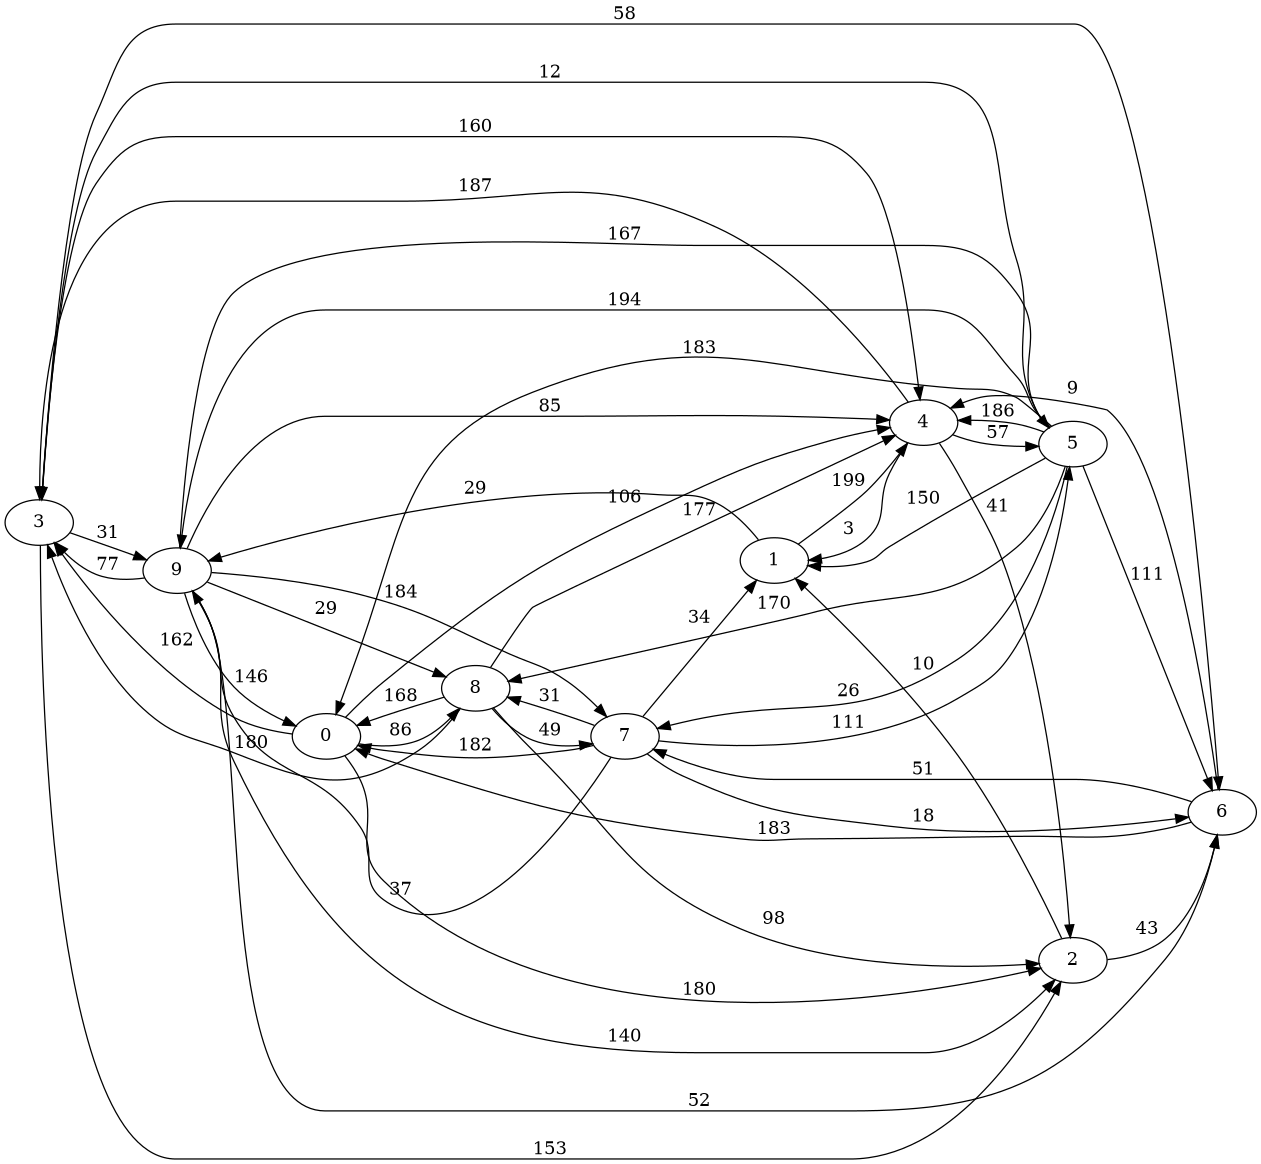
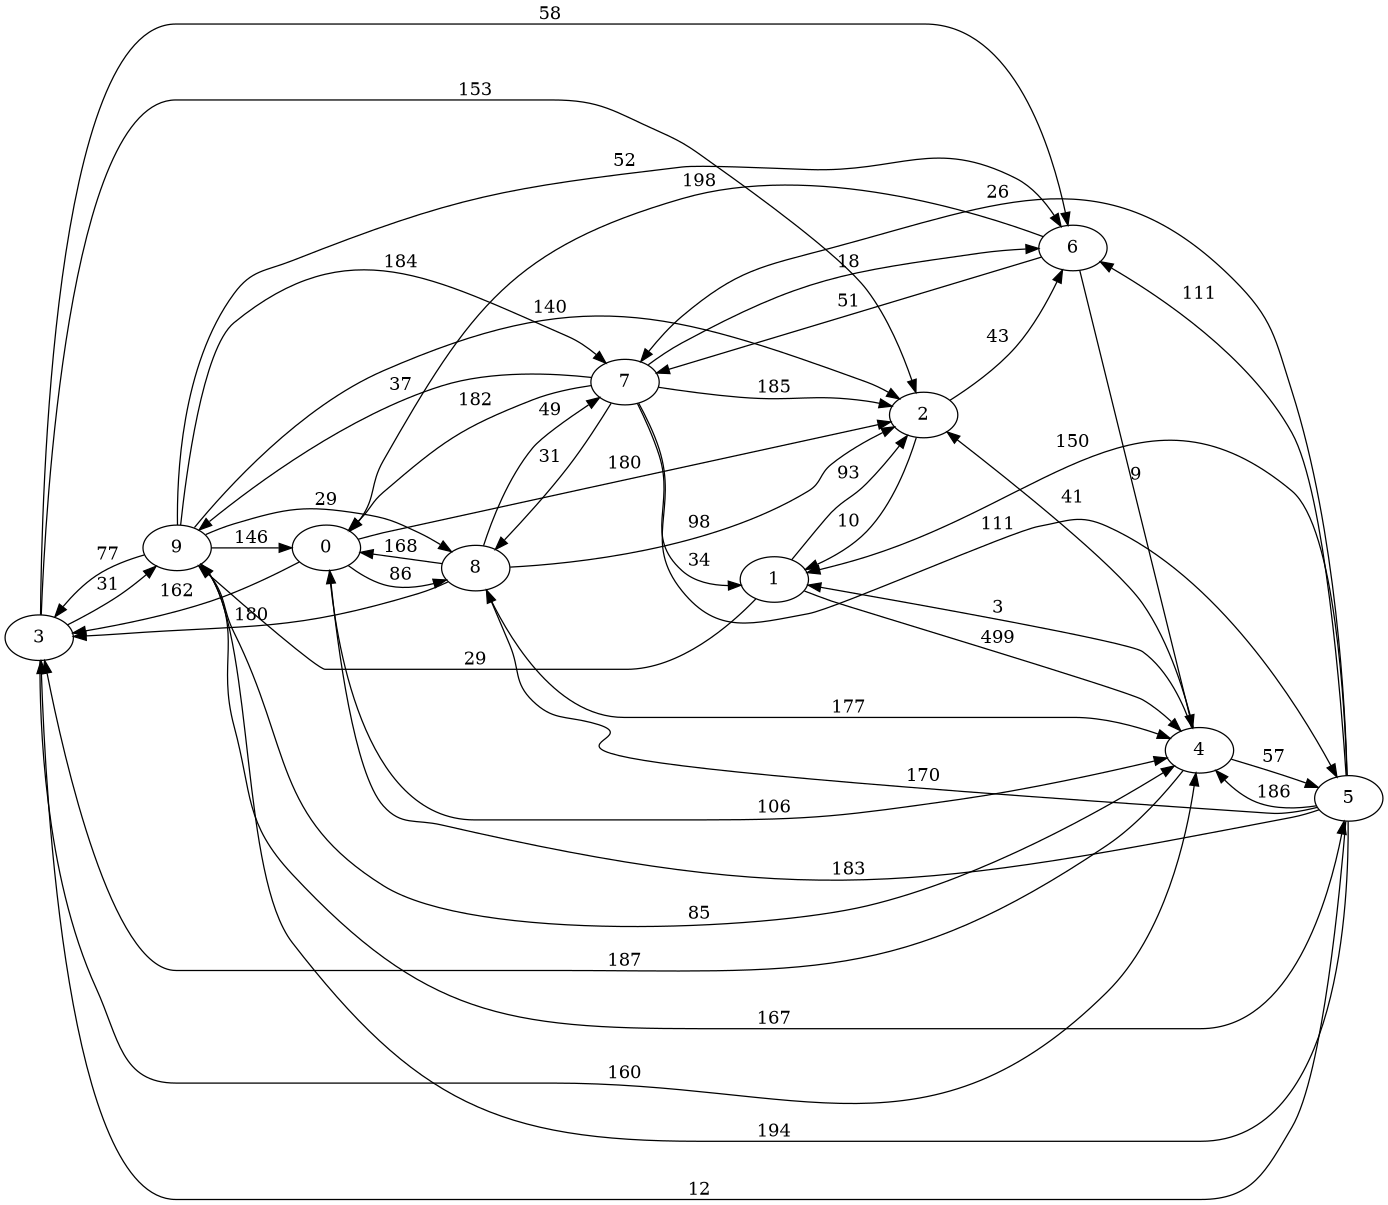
edge "7" -> "2": added, label "185"
edge "1" -> "4": label "199" -> "499"
edge "1" -> "2": added, label "93"
edge "6" -> "0": label "183" -> "198"
